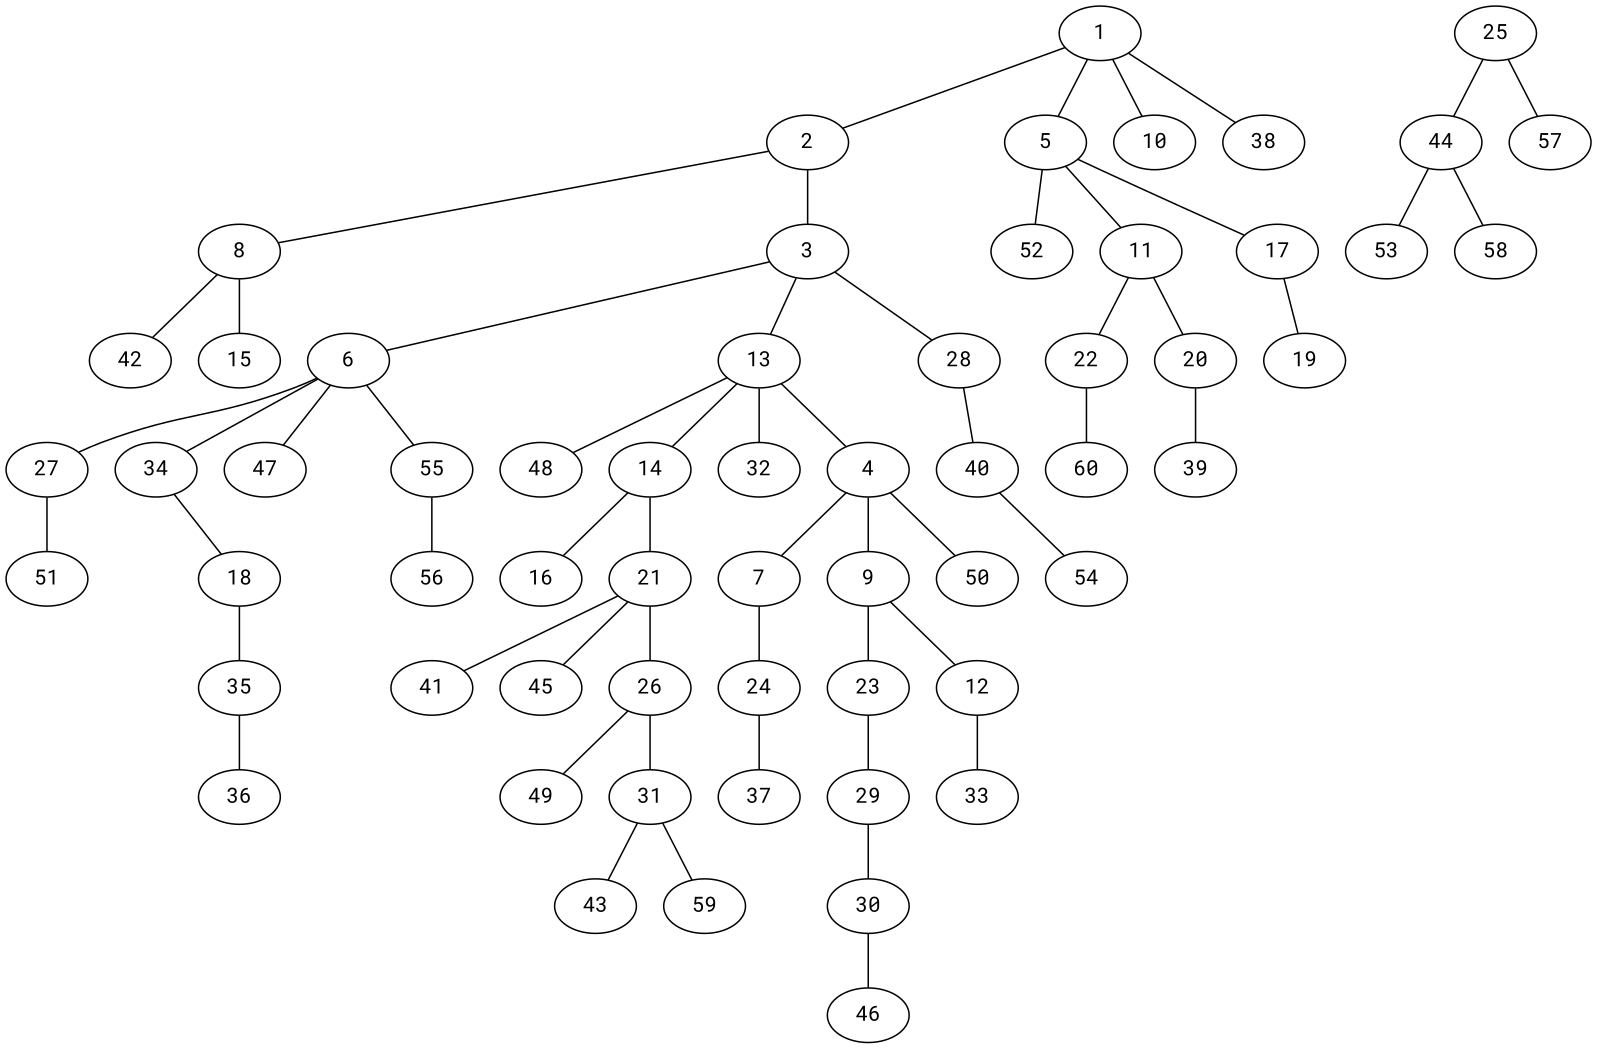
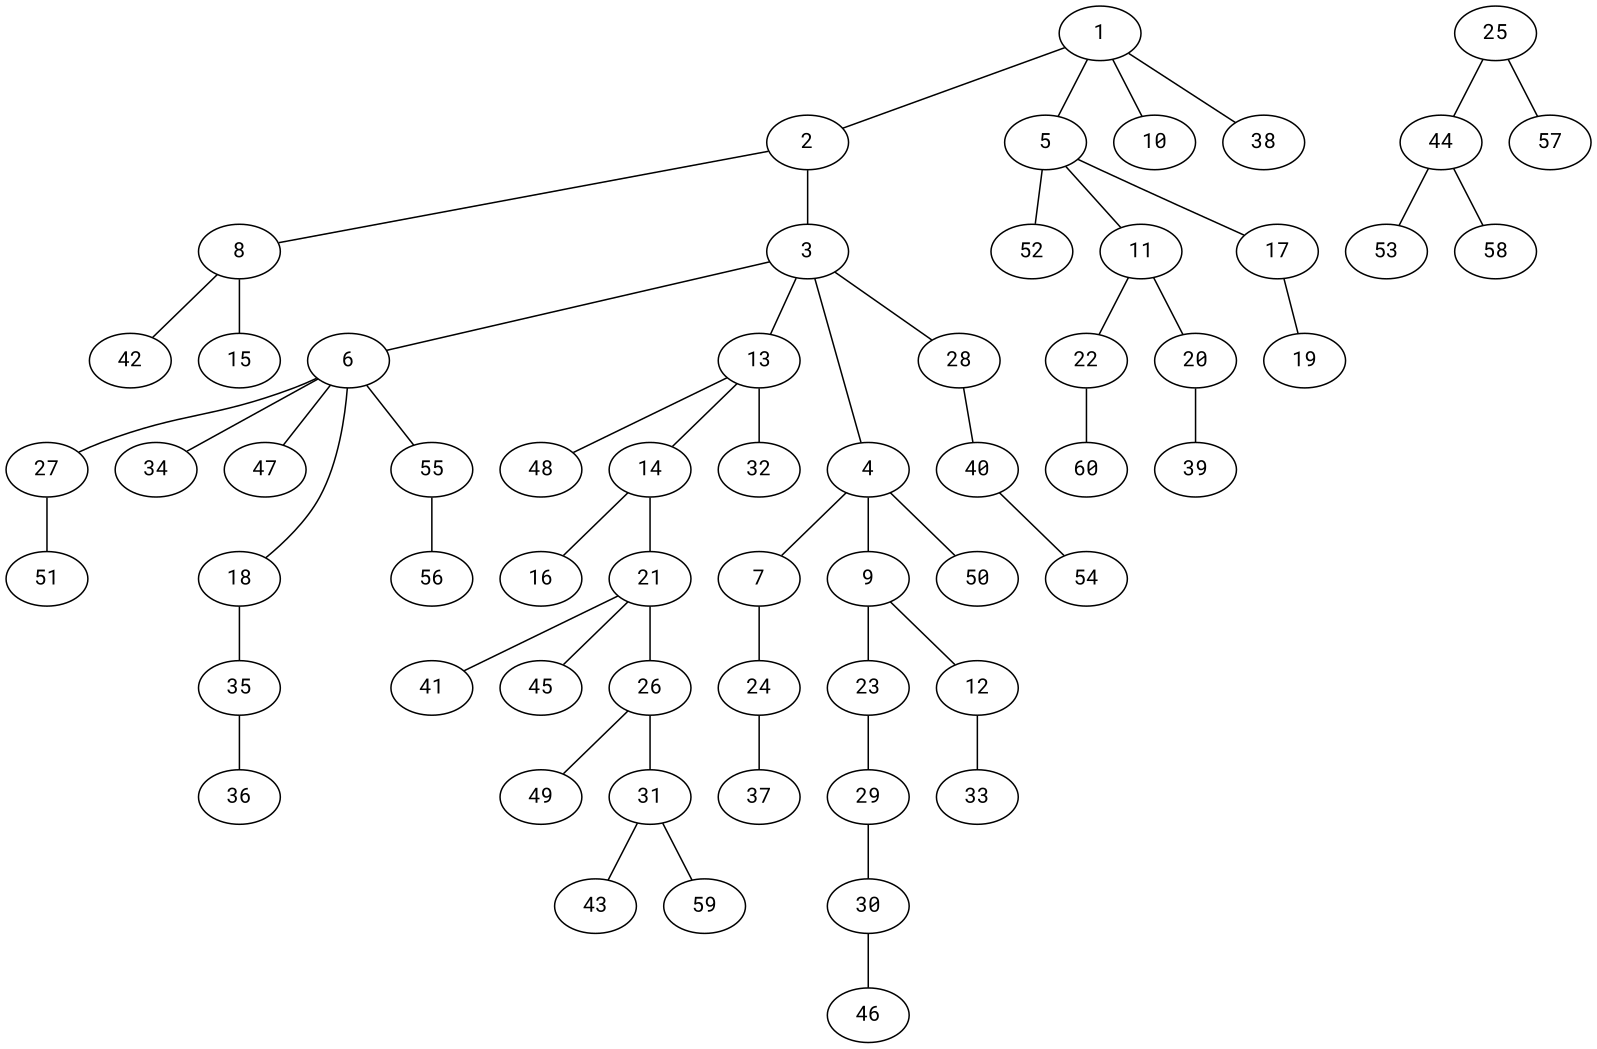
edge "13" -- "4": now "3" -- "4"
edge "34" -- "18": now "6" -- "18"
